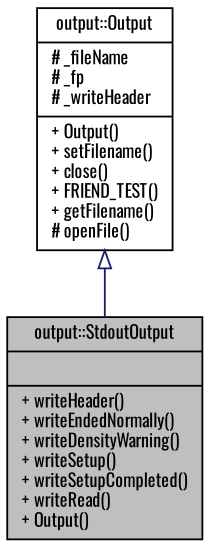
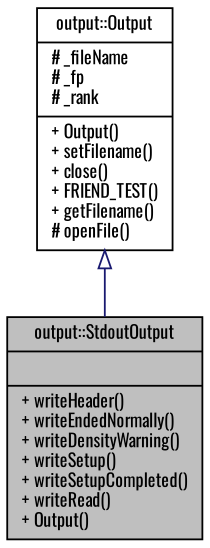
node "output::Output": text "# _writeHeader" -> "# _rank"
